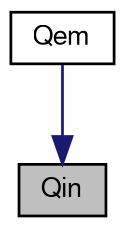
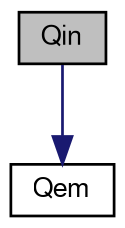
edge "Qem" -> "Qin": reversed
